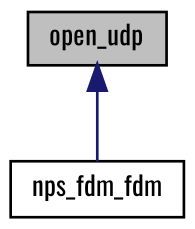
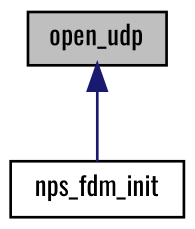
node "nps_fdm_fdm": label "nps_fdm_fdm" -> "nps_fdm_init"
